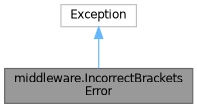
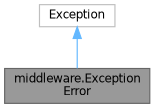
node "middleware.IncorrectBrackets Error": label "middleware.IncorrectBrackets Error" -> "middleware.Exception Error"
